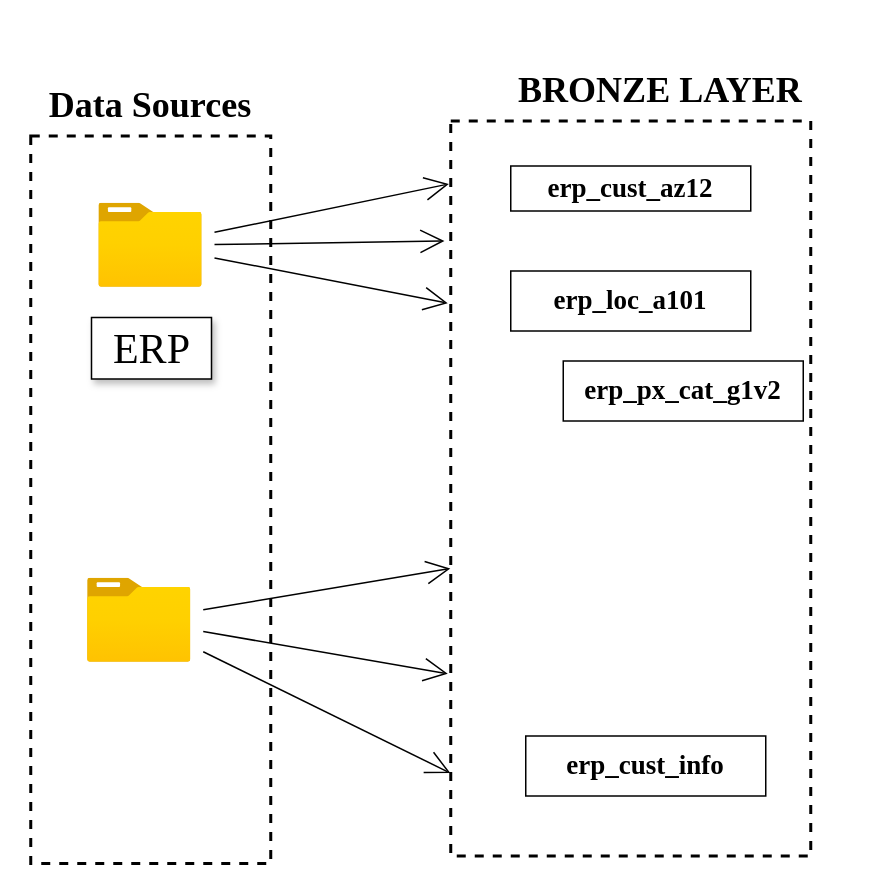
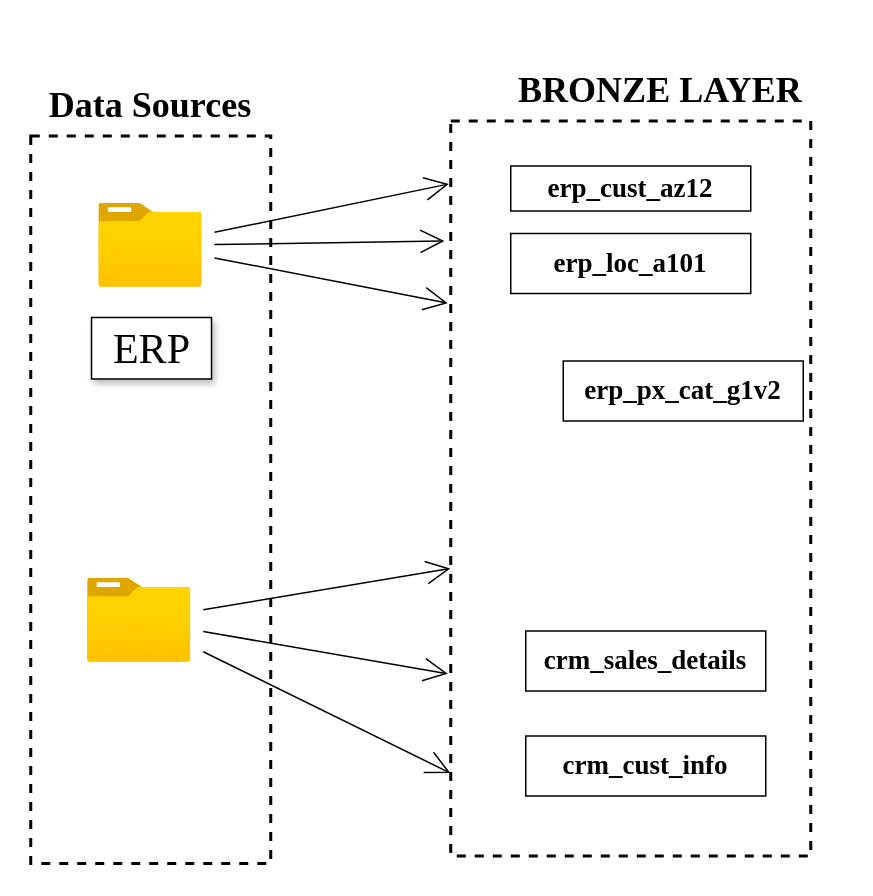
node "erp_loc_a101": moved (631, 301) -> (631, 263)
node "crm_sales_details": added
node "erp_cust_info": label "erp_cust_info" -> "crm_cust_info"
